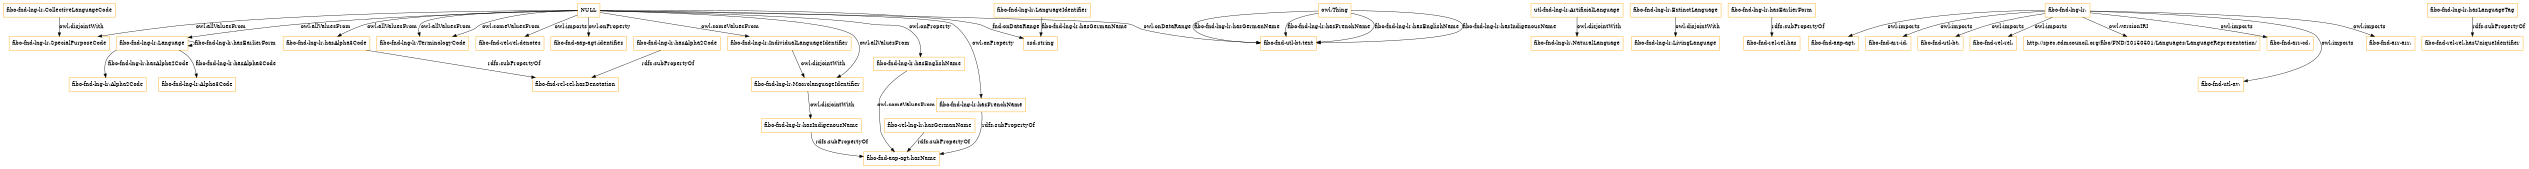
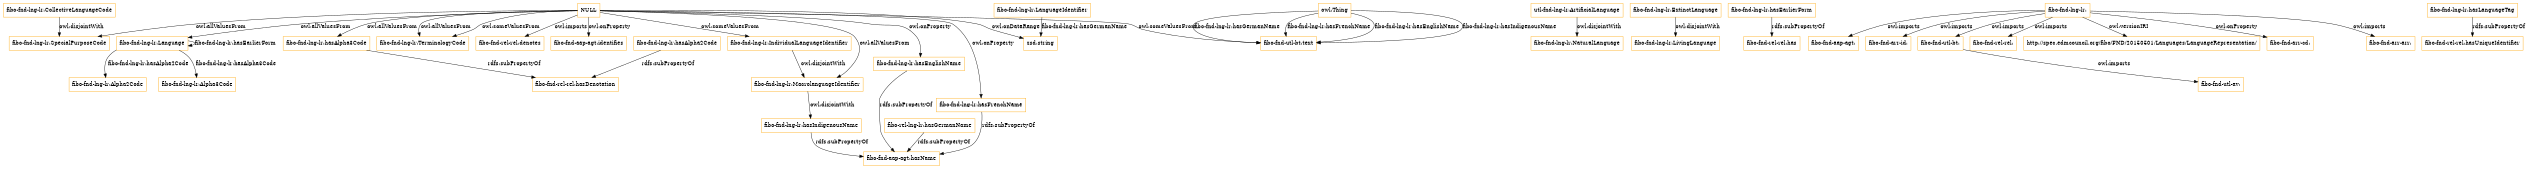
edge "fibo-fnd-lng-lr:" -> "fibo-fnd-utl-av:": now "fibo-fnd-utl-bt:" -> "fibo-fnd-utl-av:"
edge "NULL" -> "xsd:string": label "fnd:onDataRange" -> "owl:onDataRange"
edge "NULL" -> "fibo-fnd-utl-bt:text": label "owl:onDataRange" -> "owl:someValuesFrom"
edge "fibo-fnd-lng-lr:" -> "fibo-fnd-arr-cd:": label "owl:imports" -> "owl:onProperty"
edge "fibo-fnd-lng-lr:hasEnglishName" -> "fibo-fnd-aap-agt:hasName": label "owl:someValuesFrom" -> "rdfs:subPropertyOf"
